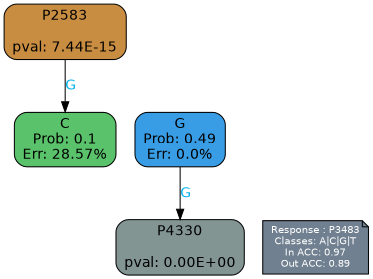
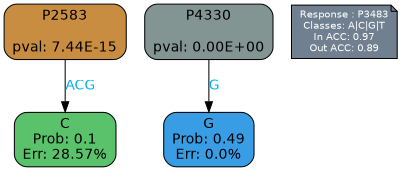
edge "P2583 pval: 7.44E-15" -> "C Prob: 0.1 Err: 28.57%": label "G" -> "ACG"
edge "G Prob: 0.49 Err: 0.0%" -> "P4330 pval: 0.00E+00": reversed
